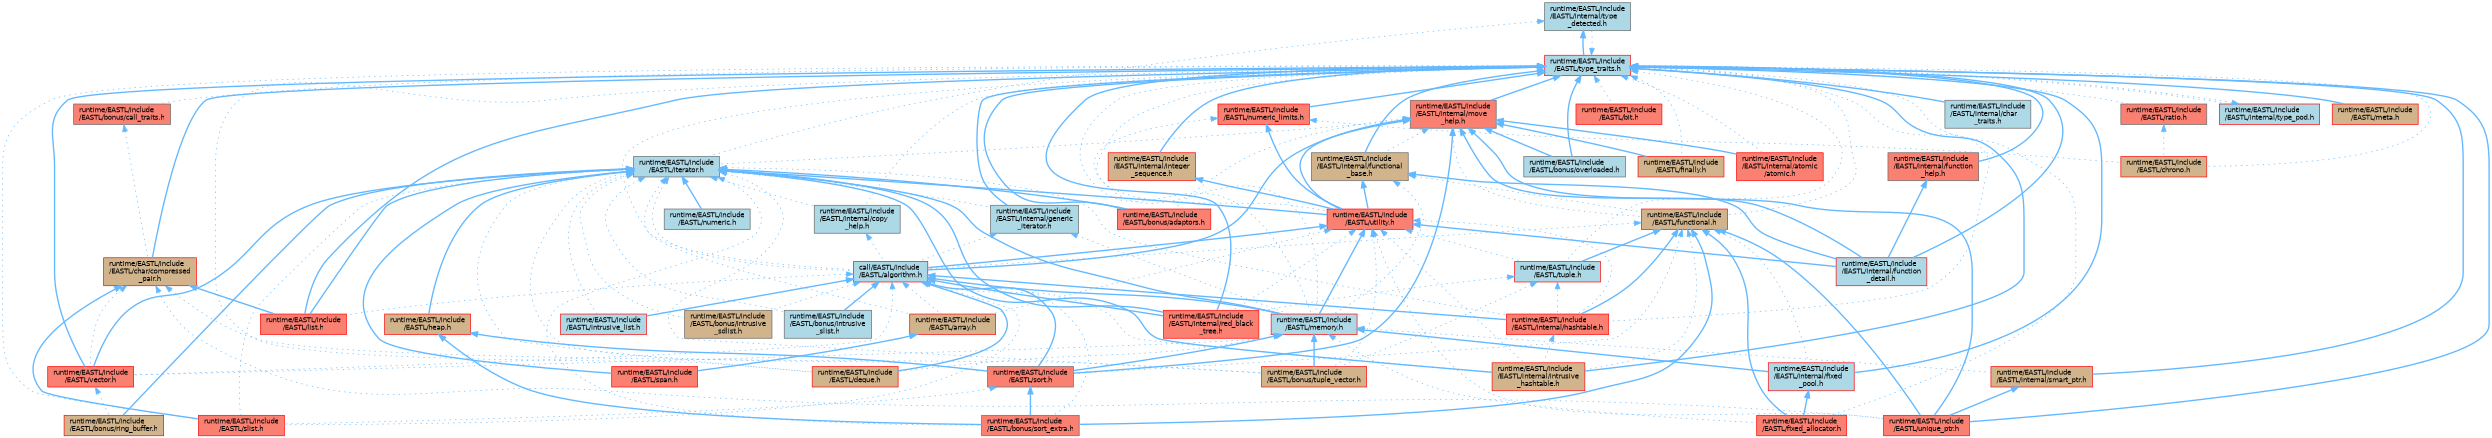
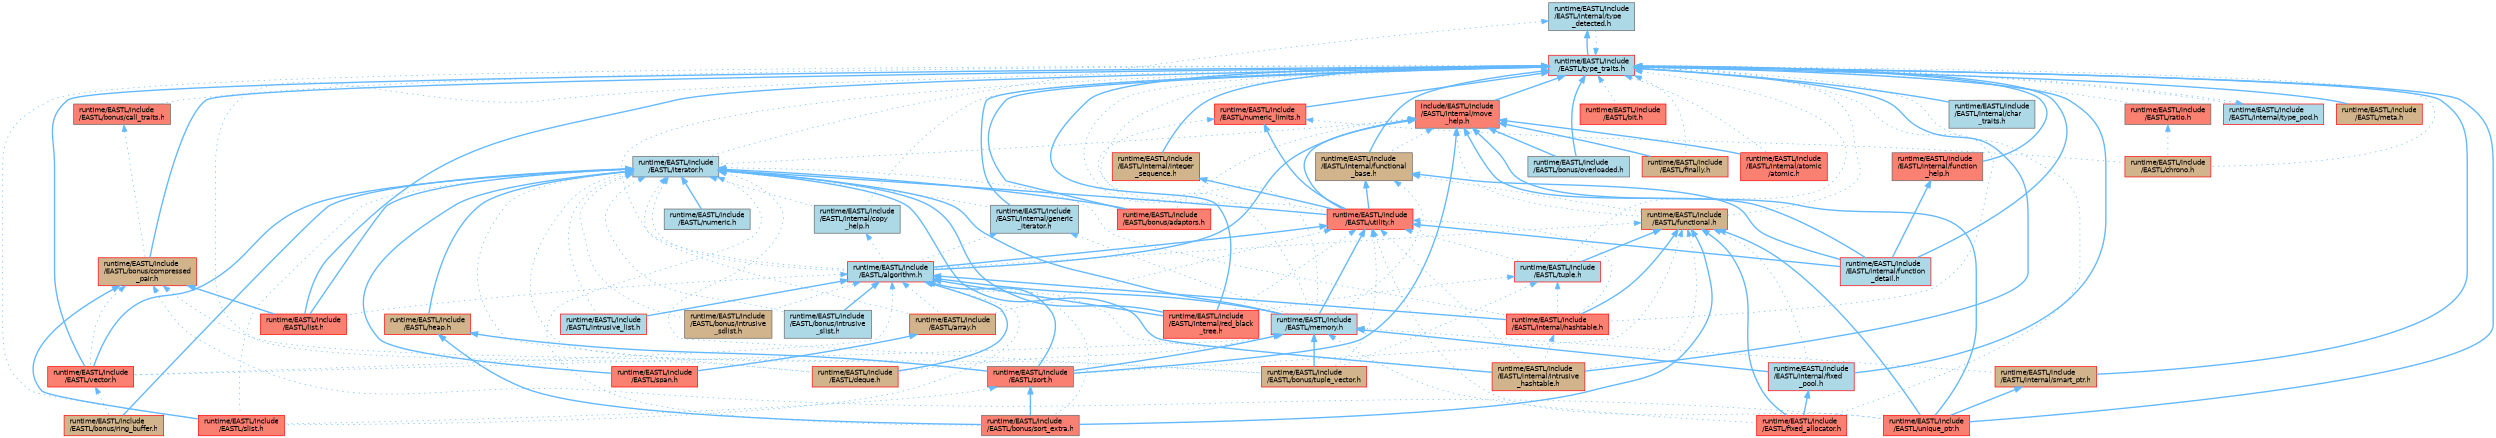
node "runtime/EASTL/include /EASTL/internal/move _help.h": label "runtime/EASTL/include /EASTL/internal/move _help.h" -> "include/EASTL/include /EASTL/internal/move _help.h"
node "runtime/EASTL/include /EASTL/char/compressed _pair.h": label "runtime/EASTL/include /EASTL/char/compressed _pair.h" -> "runtime/EASTL/include /EASTL/bonus/compressed _pair.h"
node "call/EASTL/include /EASTL/algorithm.h": label "call/EASTL/include /EASTL/algorithm.h" -> "runtime/EASTL/include /EASTL/algorithm.h"
